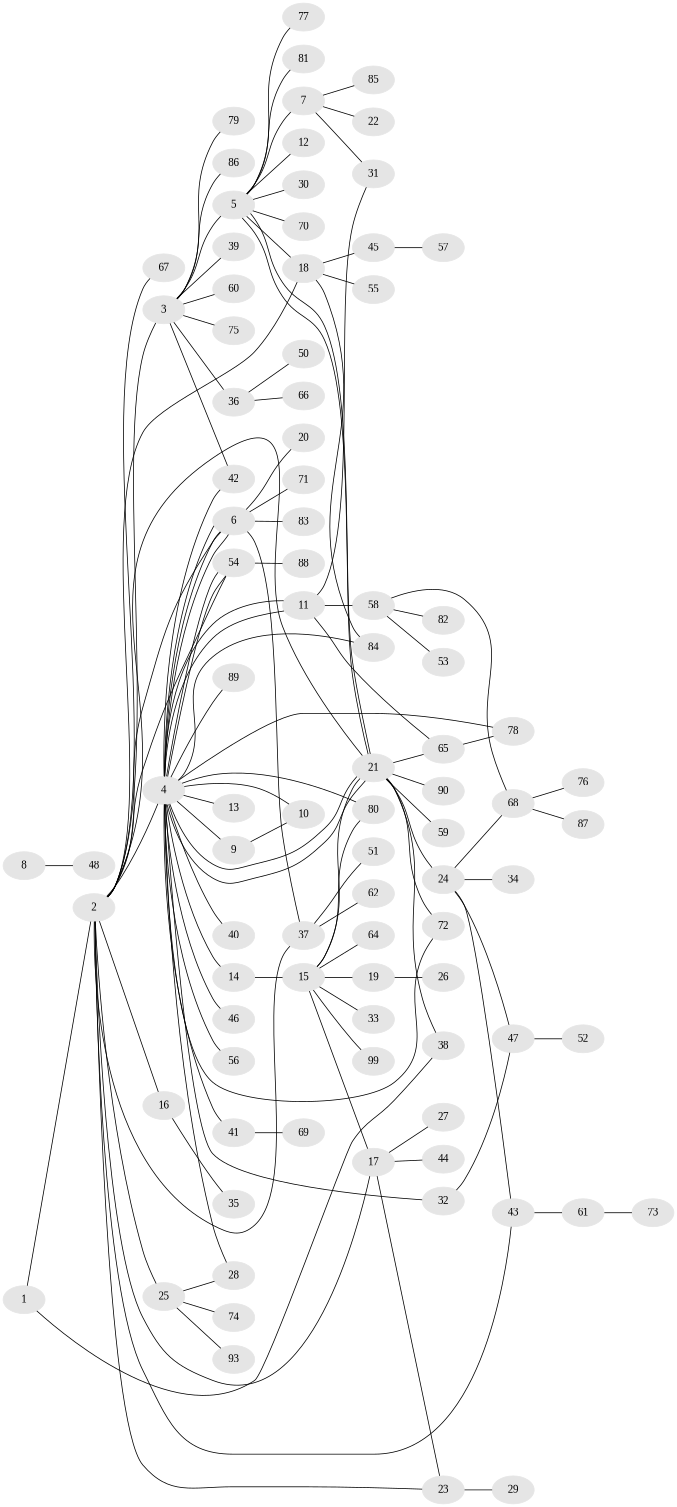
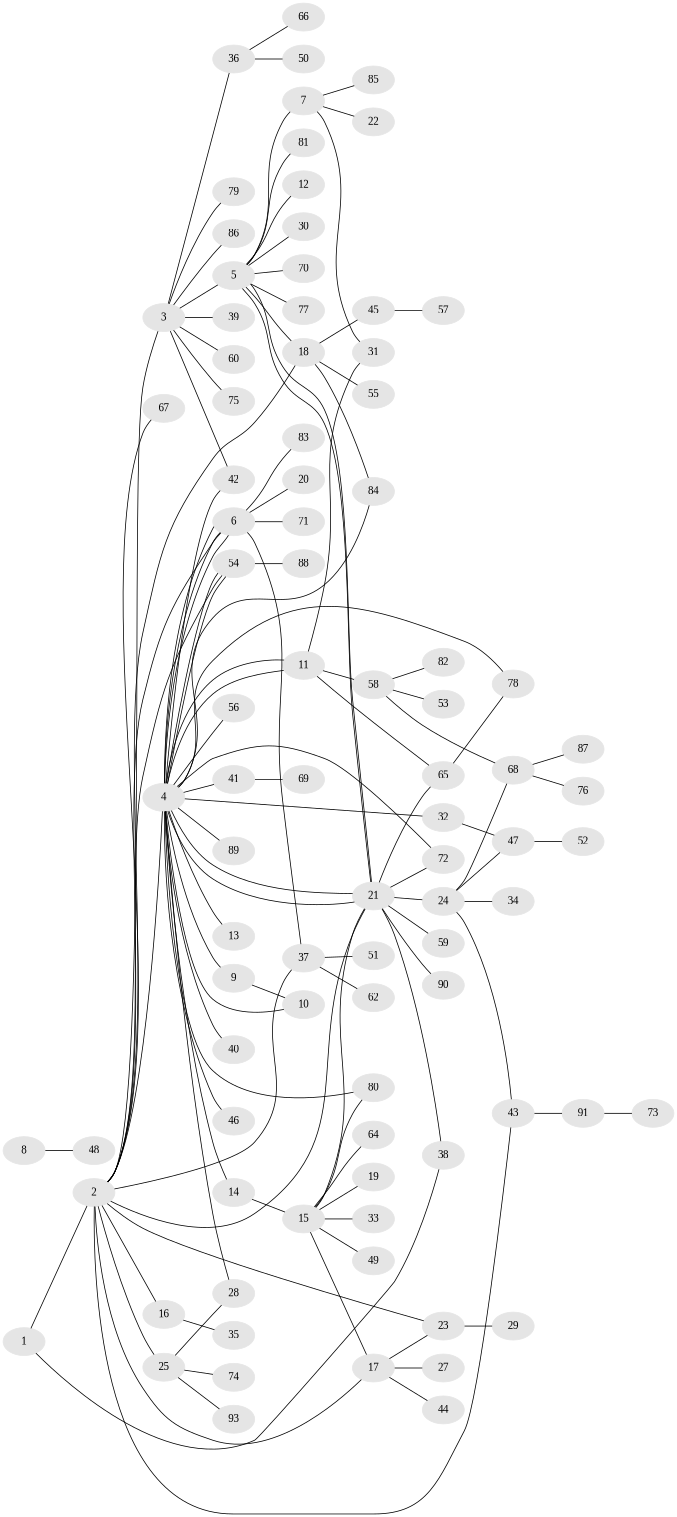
node "26": removed
node "99": label "99" -> "49"
node "61": label "61" -> "91"
